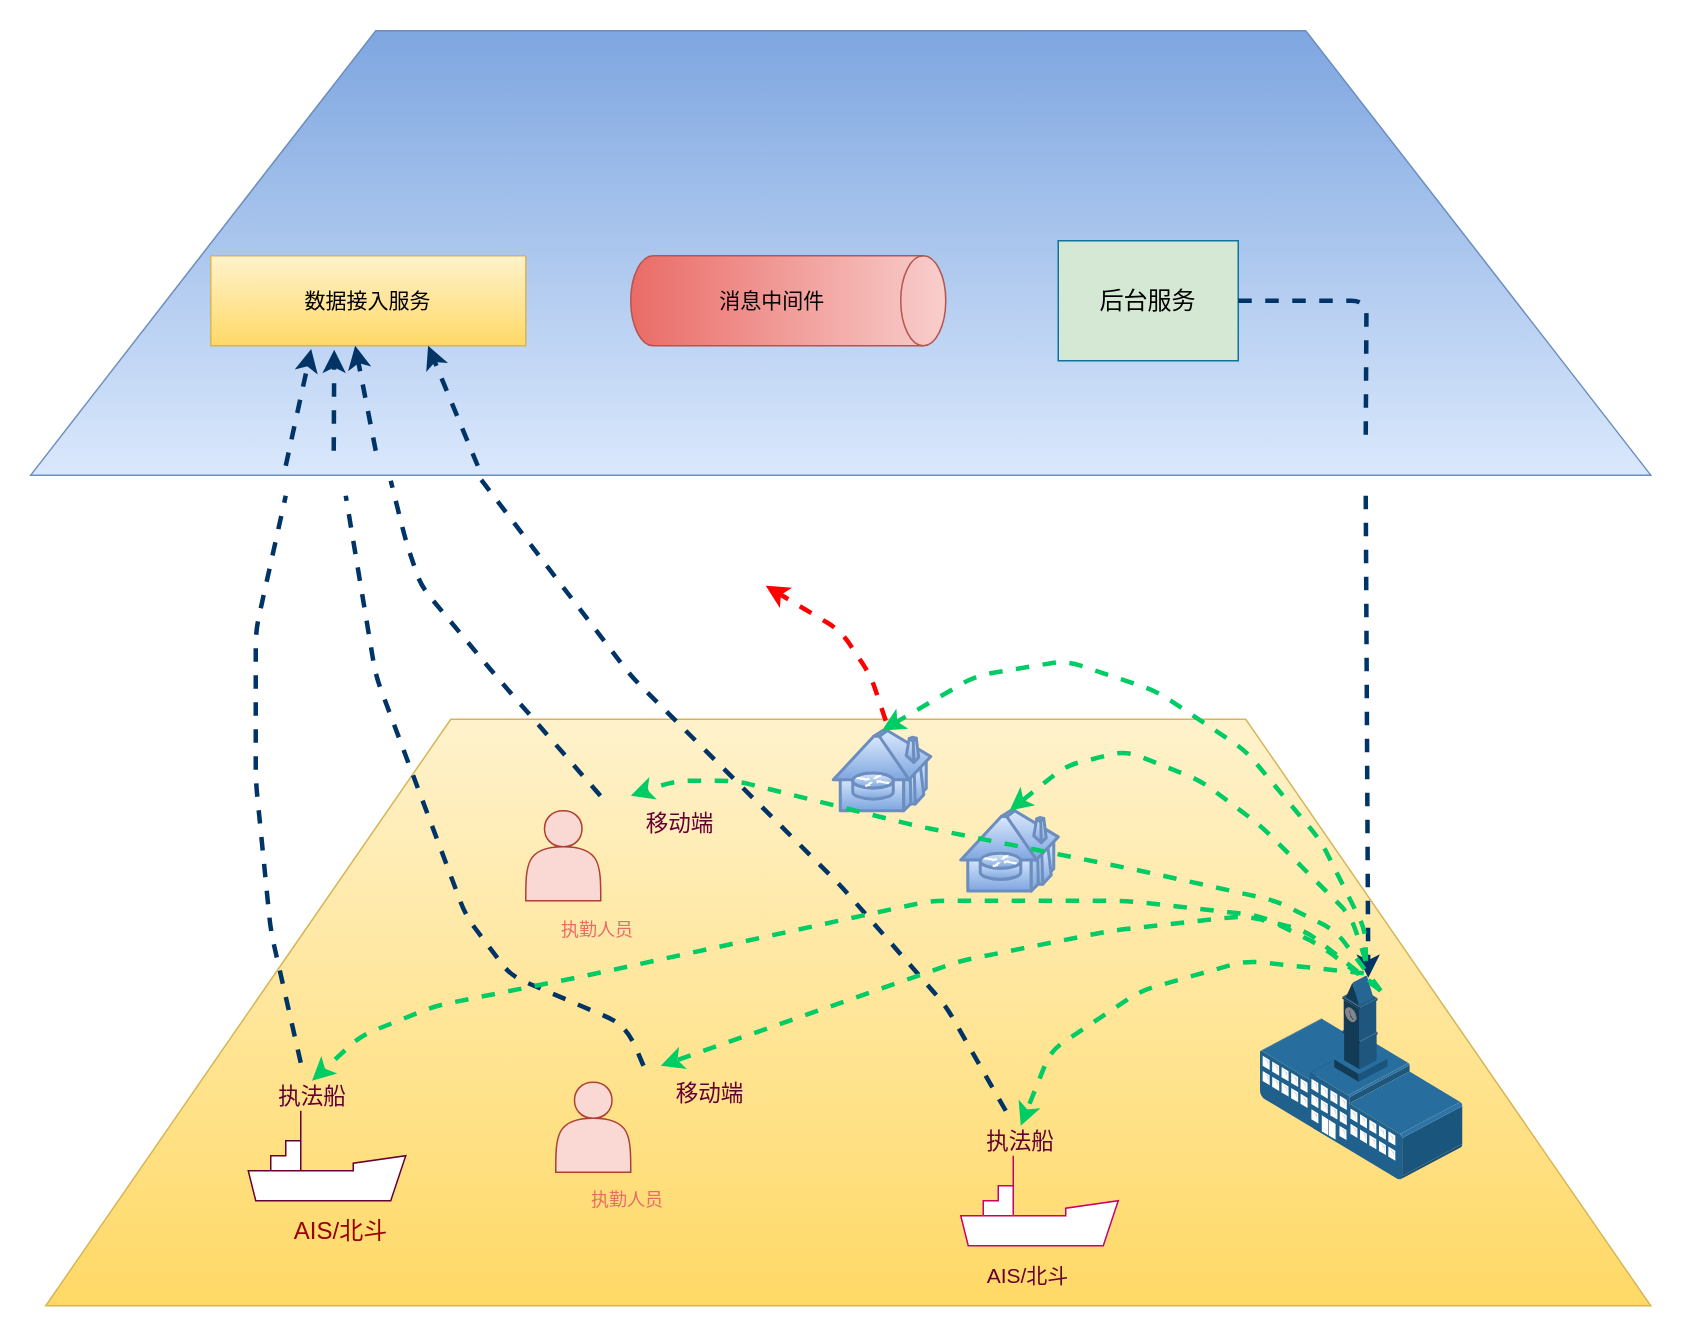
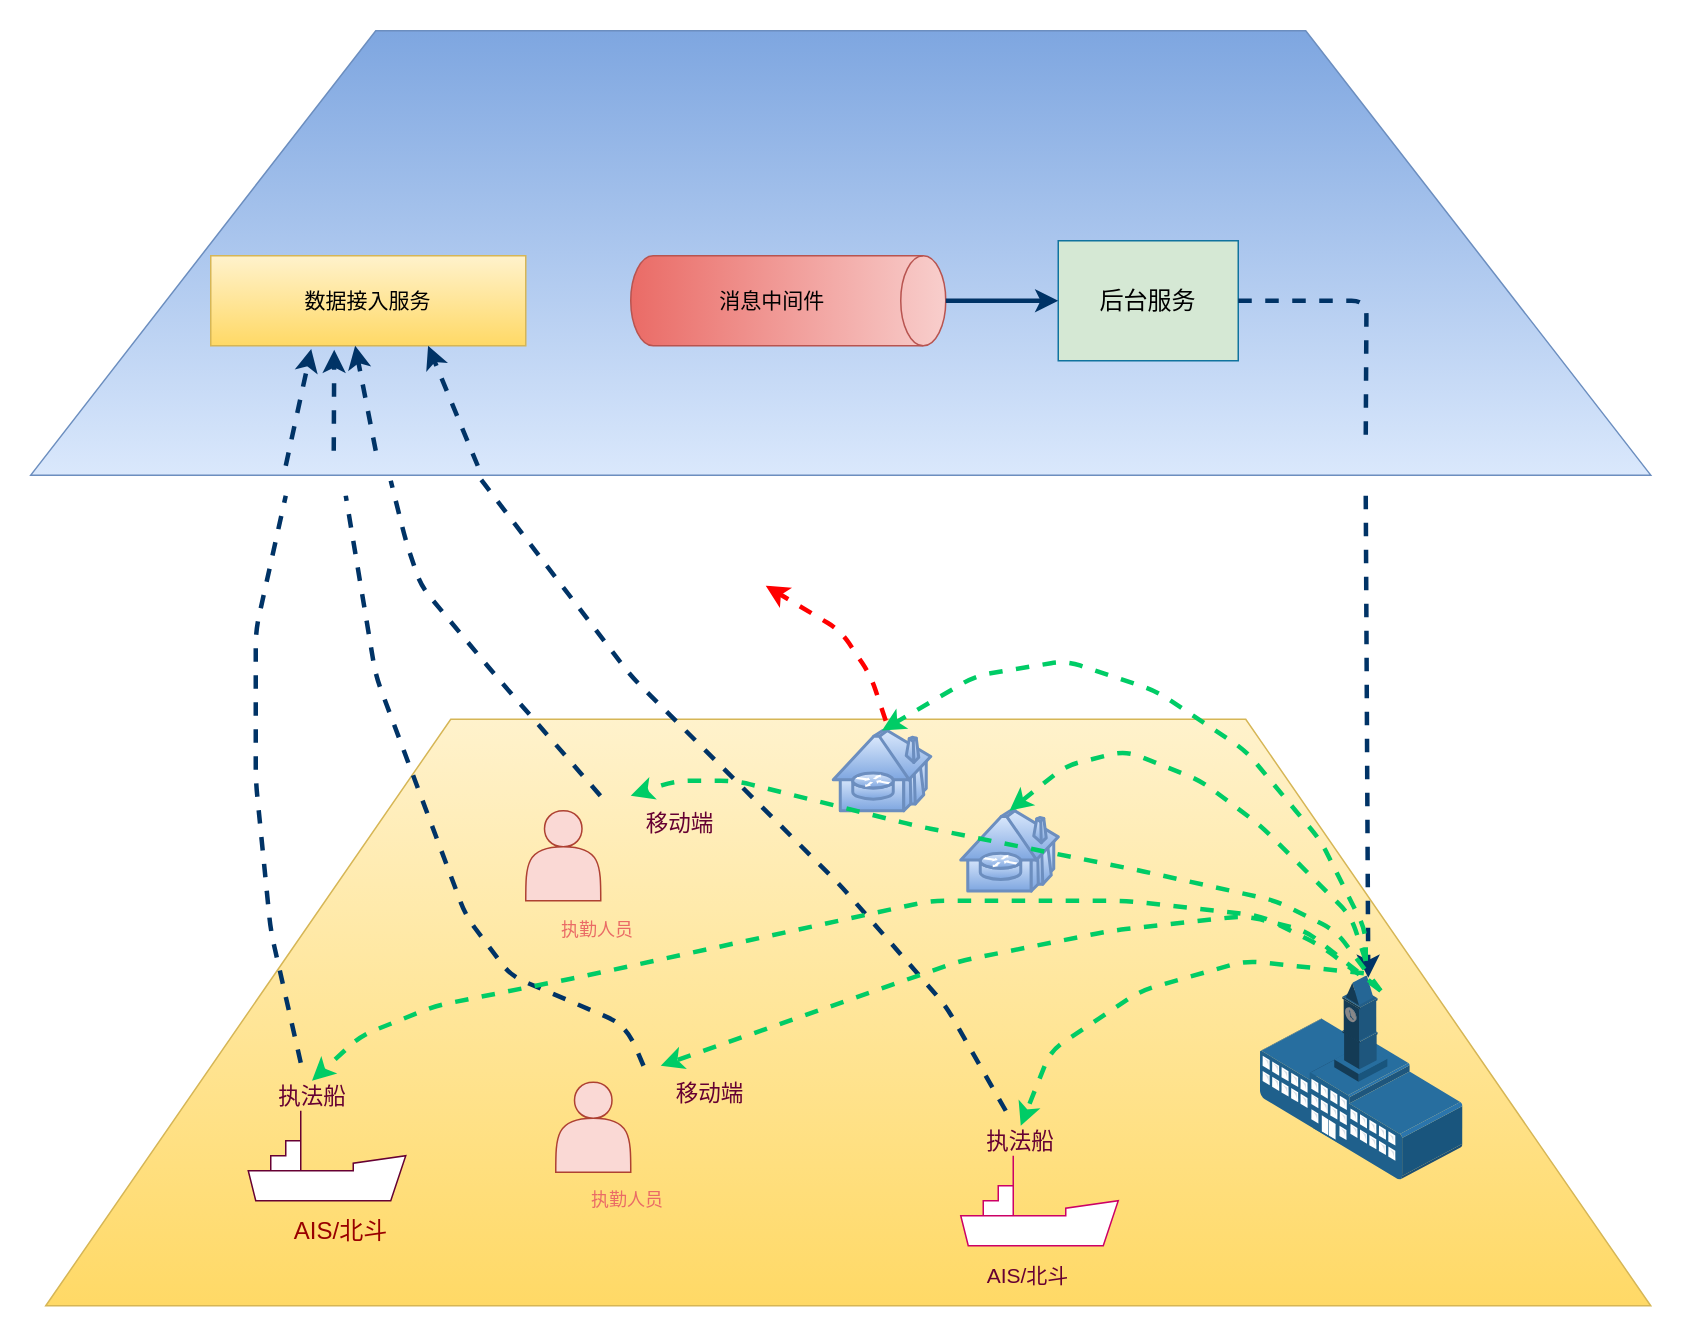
edge "消息中间件" -> "后台服务": added
